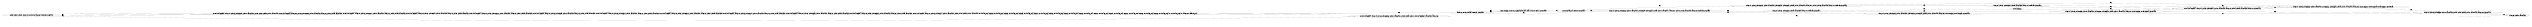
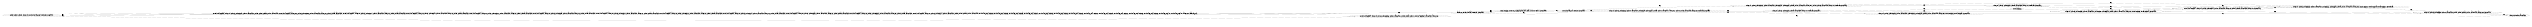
node "'sub esp, 0xc', 'push ebx', 'call 0x80493c0',": label "'sub esp, 0xc', 'push ebx', 'call 0x80493c0'," -> "'sub esp, 0xc', 'test ebx', 'call 0x80493c0',"
